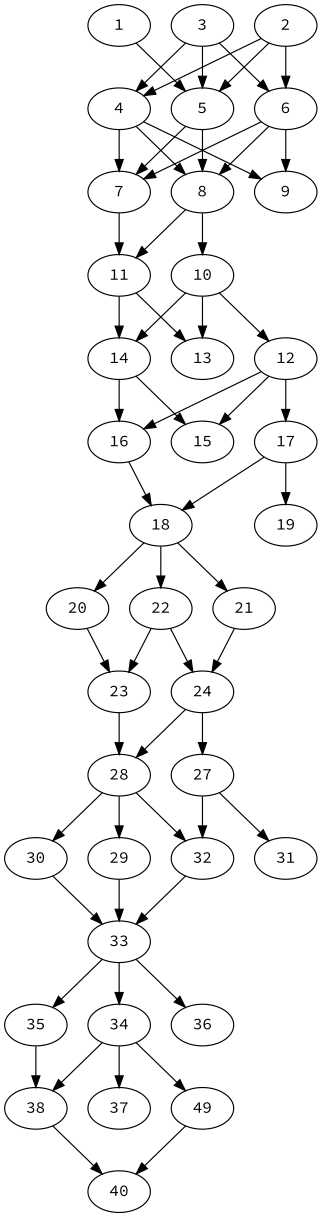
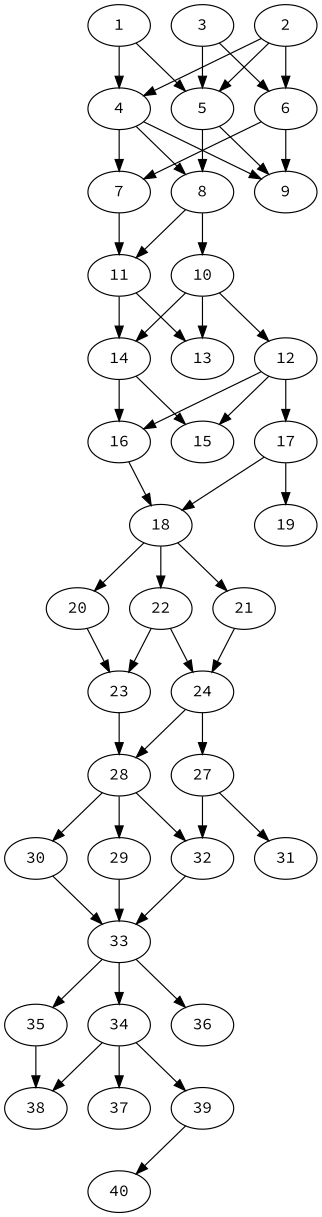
edge "3" -> "4": now "1" -> "4"
edge "5" -> "7": now "5" -> "9"
edge "6" -> "8": removed
node "49": label "49" -> "39"
edge "38" -> "40": removed
